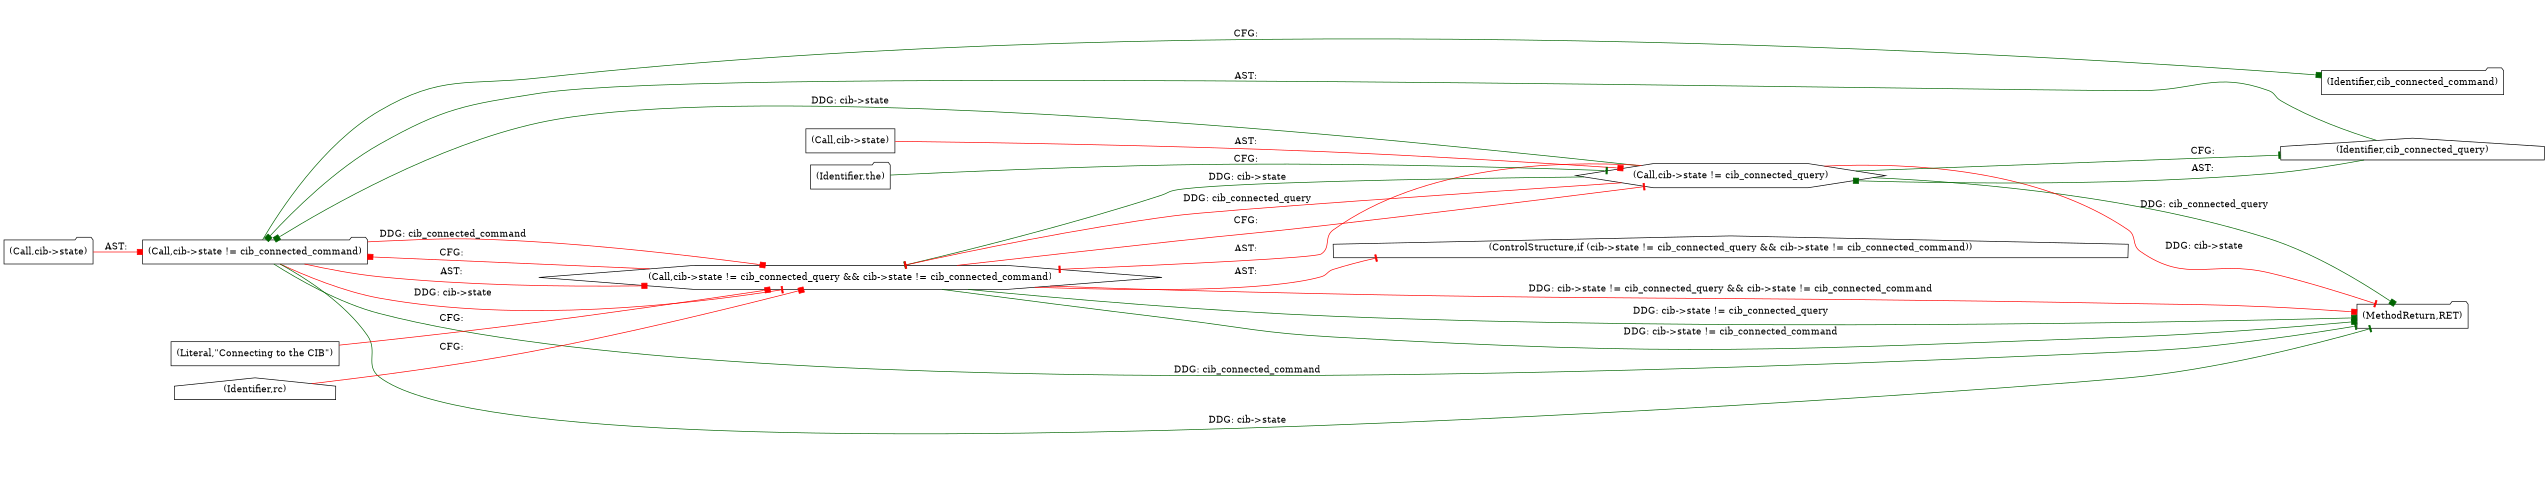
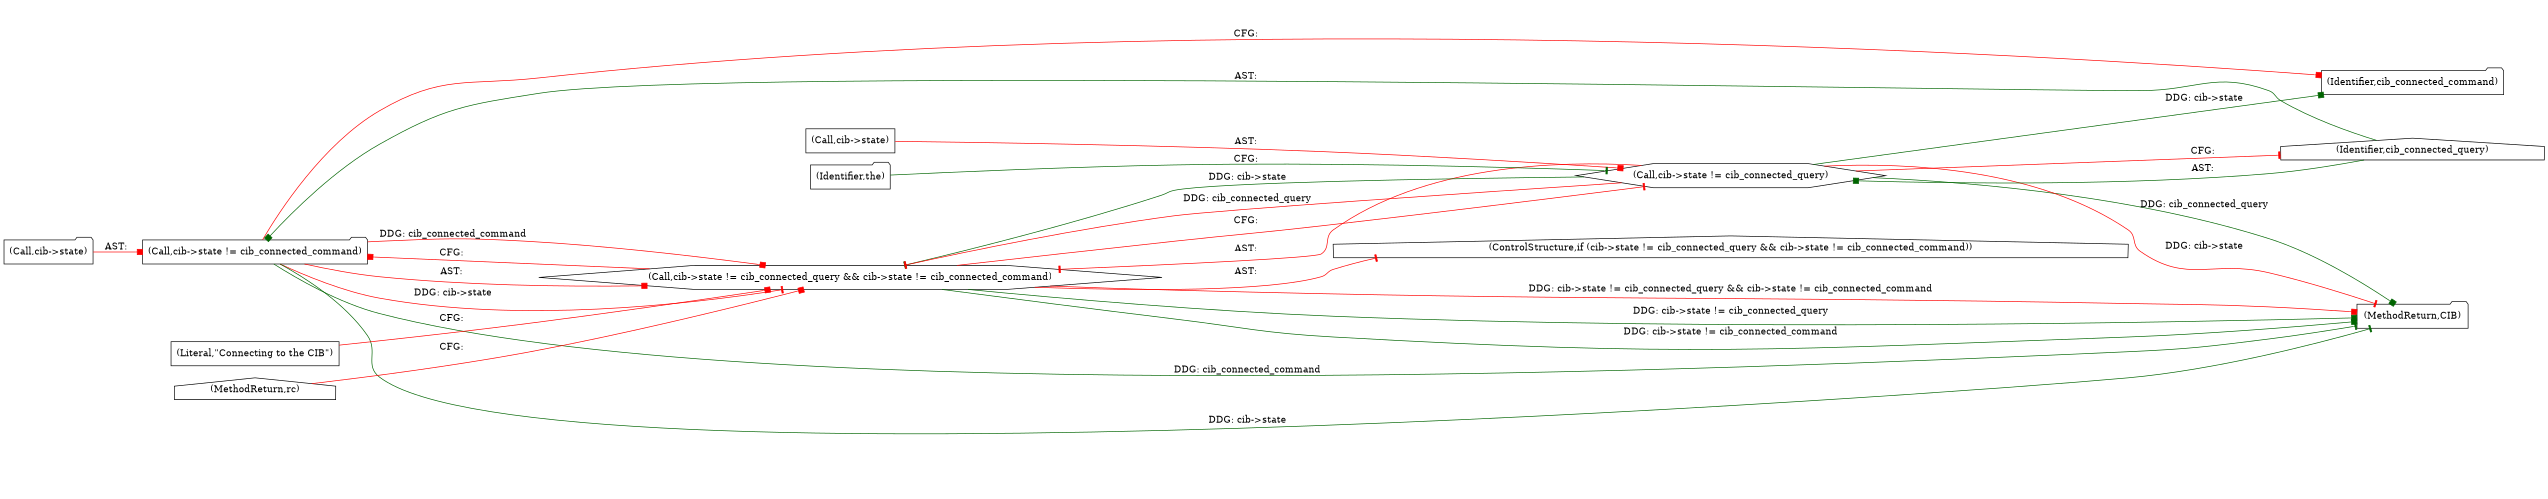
edge "(Call,cib->state != cib_connected_command)" -> "(Identifier,cib_connected_command)": color darkgreen -> red
edge "(Call,cib->state != cib_connected_query)" -> "(Call,cib->state != cib_connected_command)": now "(Call,cib->state != cib_connected_query)" -> "(Identifier,cib_connected_command)"
edge "(Call,cib->state != cib_connected_query)" -> "(Identifier,cib_connected_query)": color darkgreen -> red
node "(MethodReturn,RET)": label "(MethodReturn,RET)" -> "(MethodReturn,CIB)"
node "(Identifier,rc)": label "(Identifier,rc)" -> "(MethodReturn,rc)"
